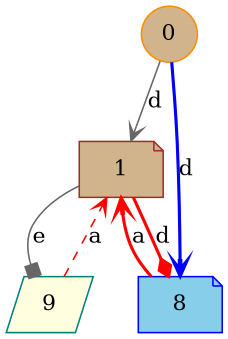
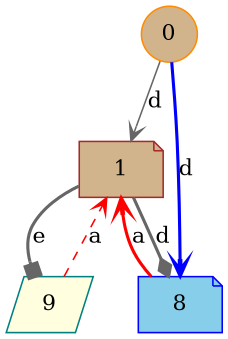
edge "1" -> "9": style solid -> bold
edge "1" -> "8": color red -> gray40
